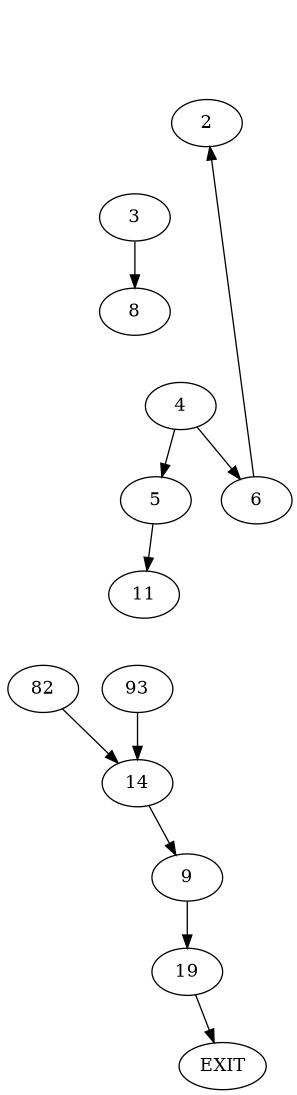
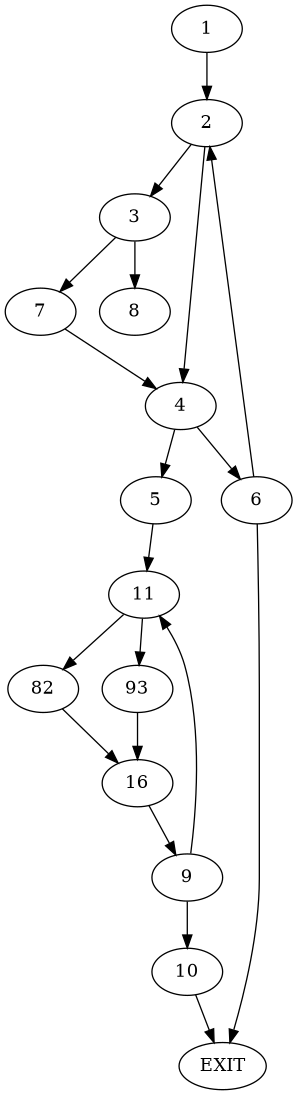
node "1": added
edge "2" -> "3": added
edge "2" -> "4": added
node "7": added
edge "11" -> "93": added
edge "11" -> "82": added
edge "9" -> "11": added
edge "6" -> "EXIT": added
node "14": label "14" -> "16"
node "19": label "19" -> "10"
